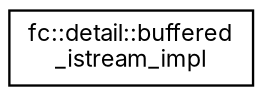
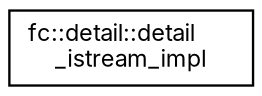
node "fc::detail::buffered _istream_impl": label "fc::detail::buffered _istream_impl" -> "fc::detail::detail _istream_impl"
